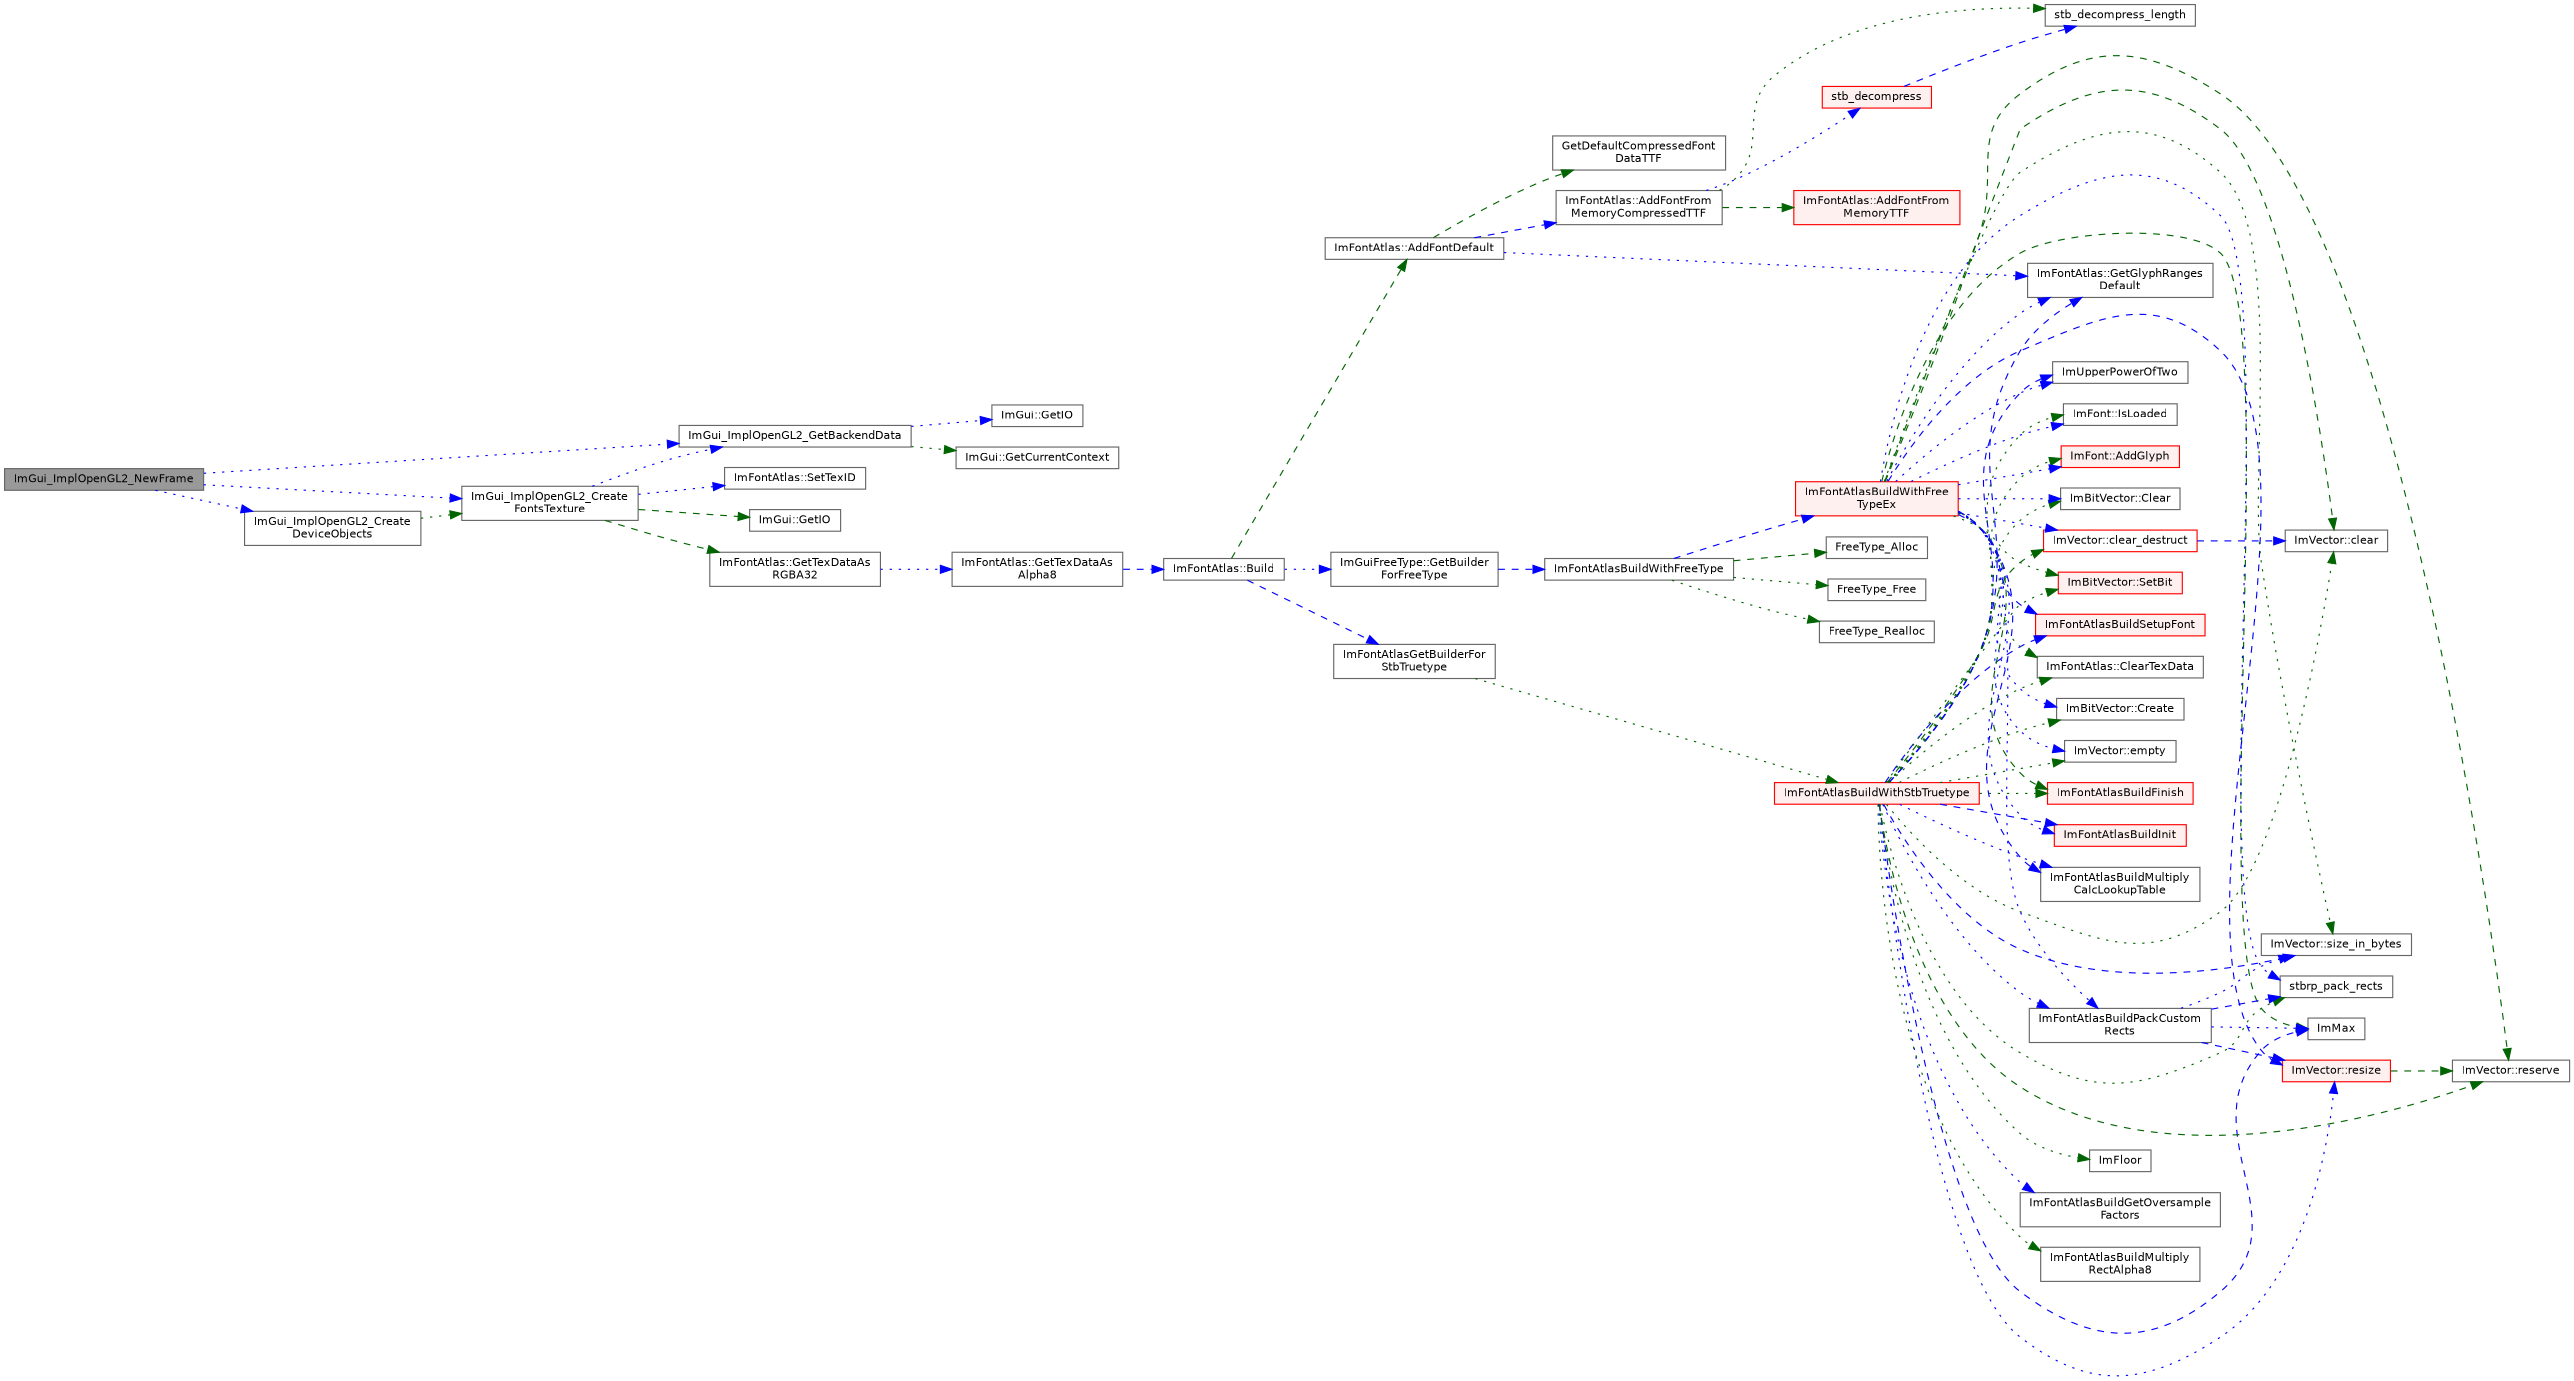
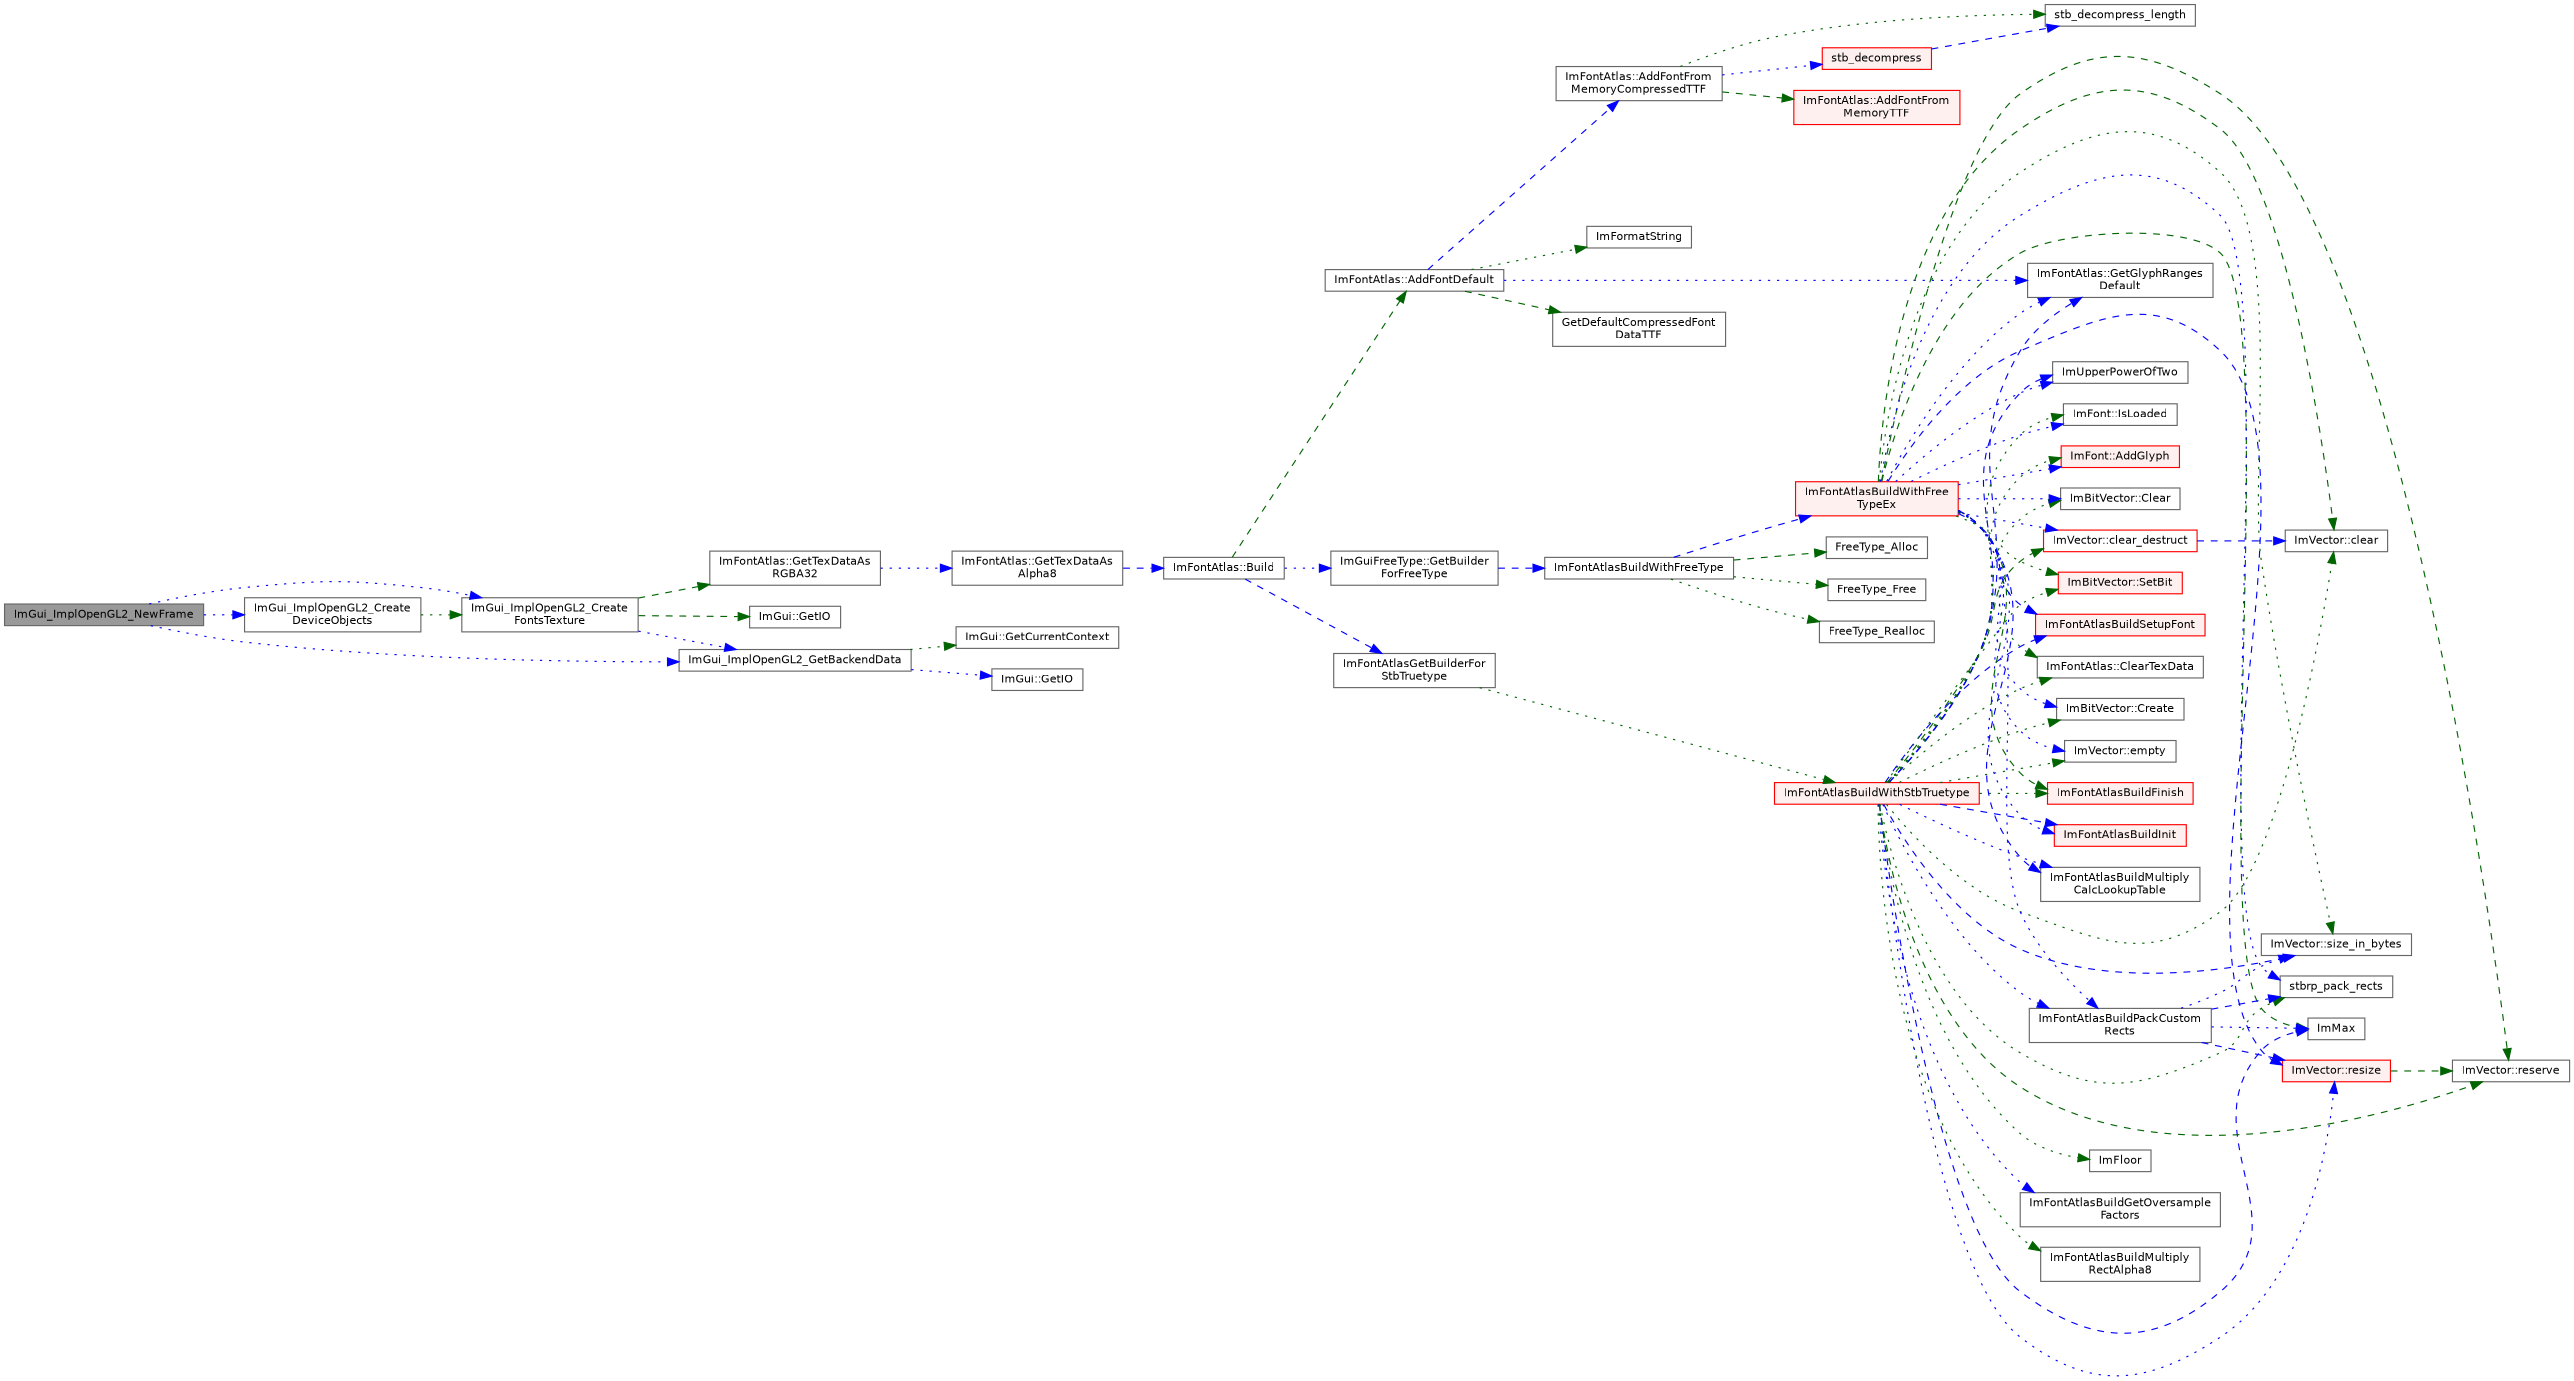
node "ImFormatString": added
node "ImFontAtlas::SetTexID": removed
